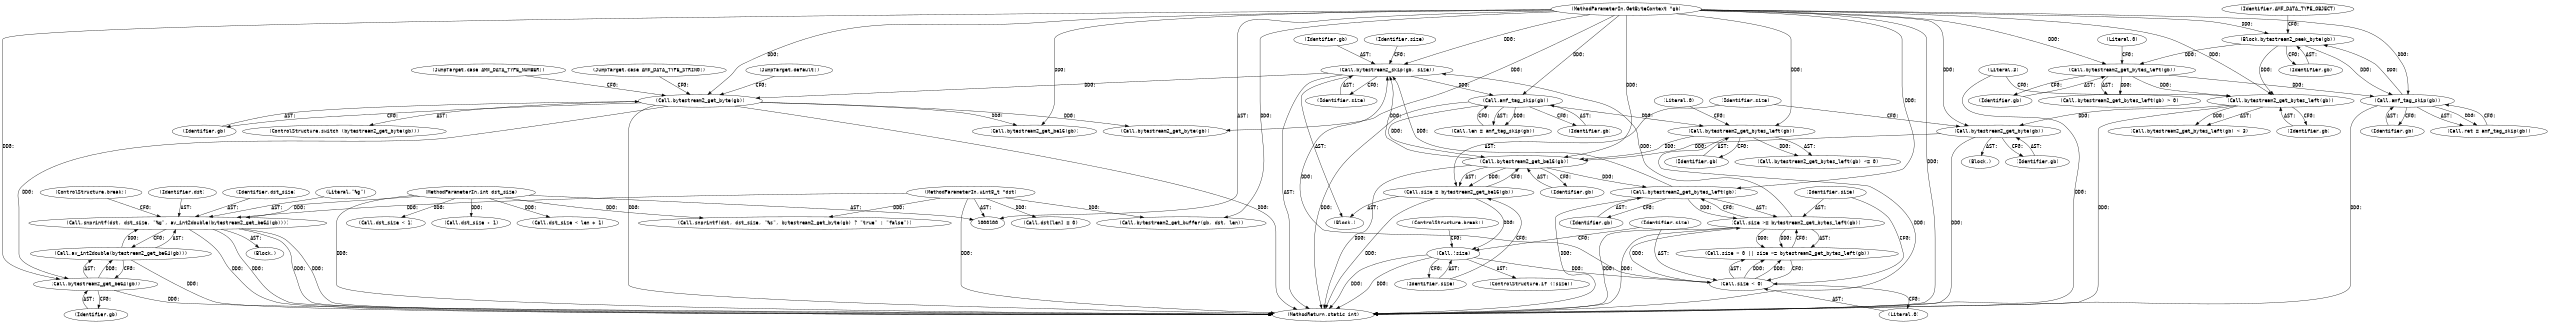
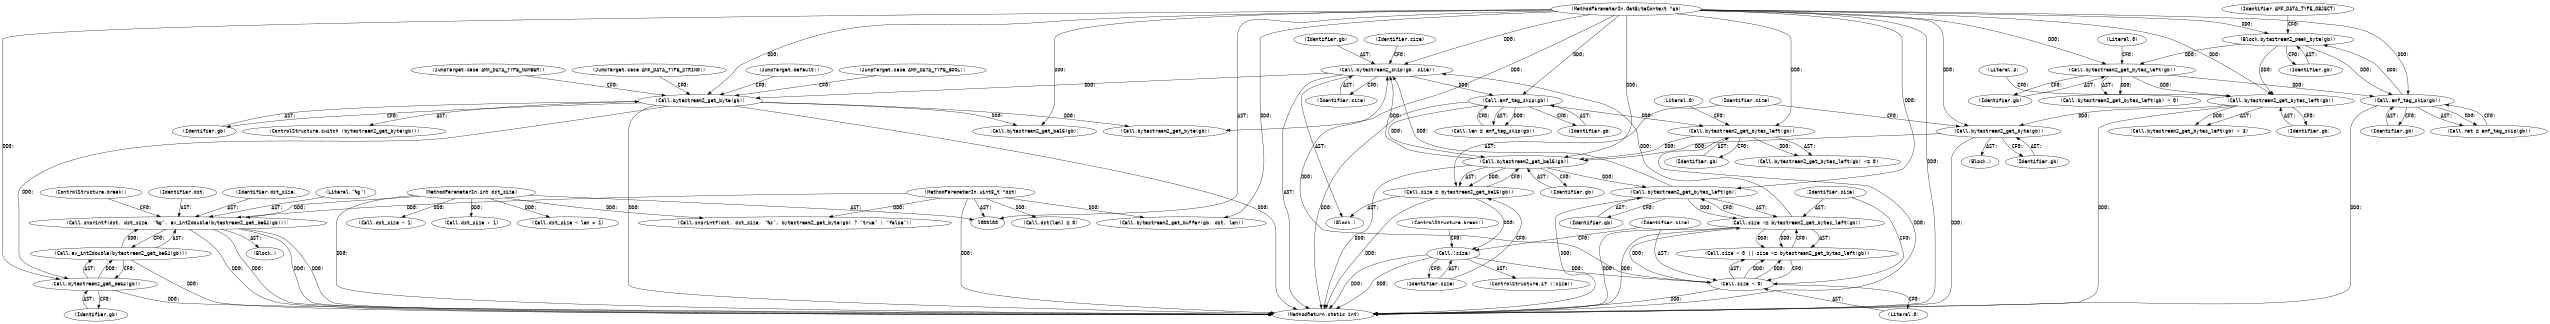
node "(JumpTarget,case AMF_DATA_TYPE_BOOL:)": added
edge "(Literal,3)" -> "(MethodReturn,static int)": now "(Call,size < 0)" -> "(MethodReturn,static int)"
